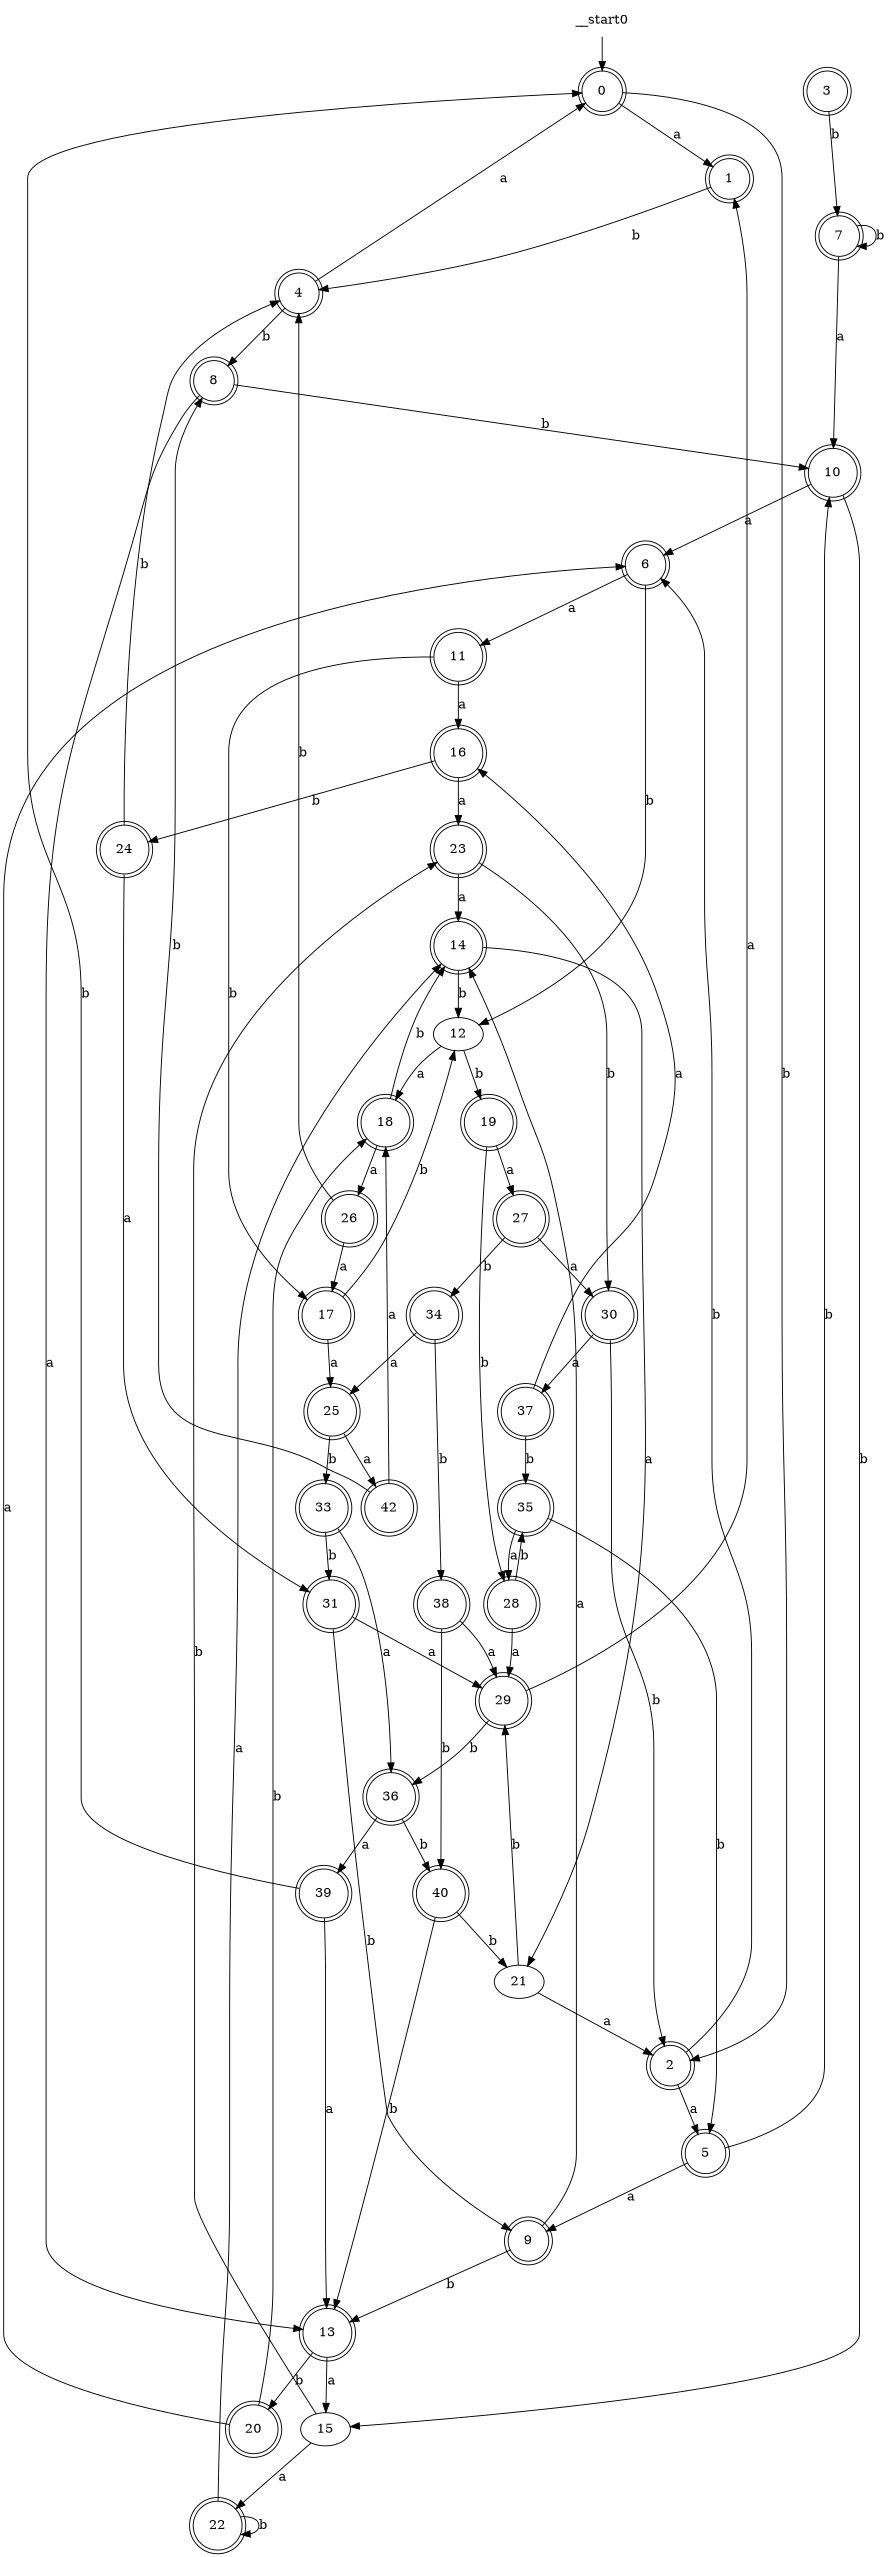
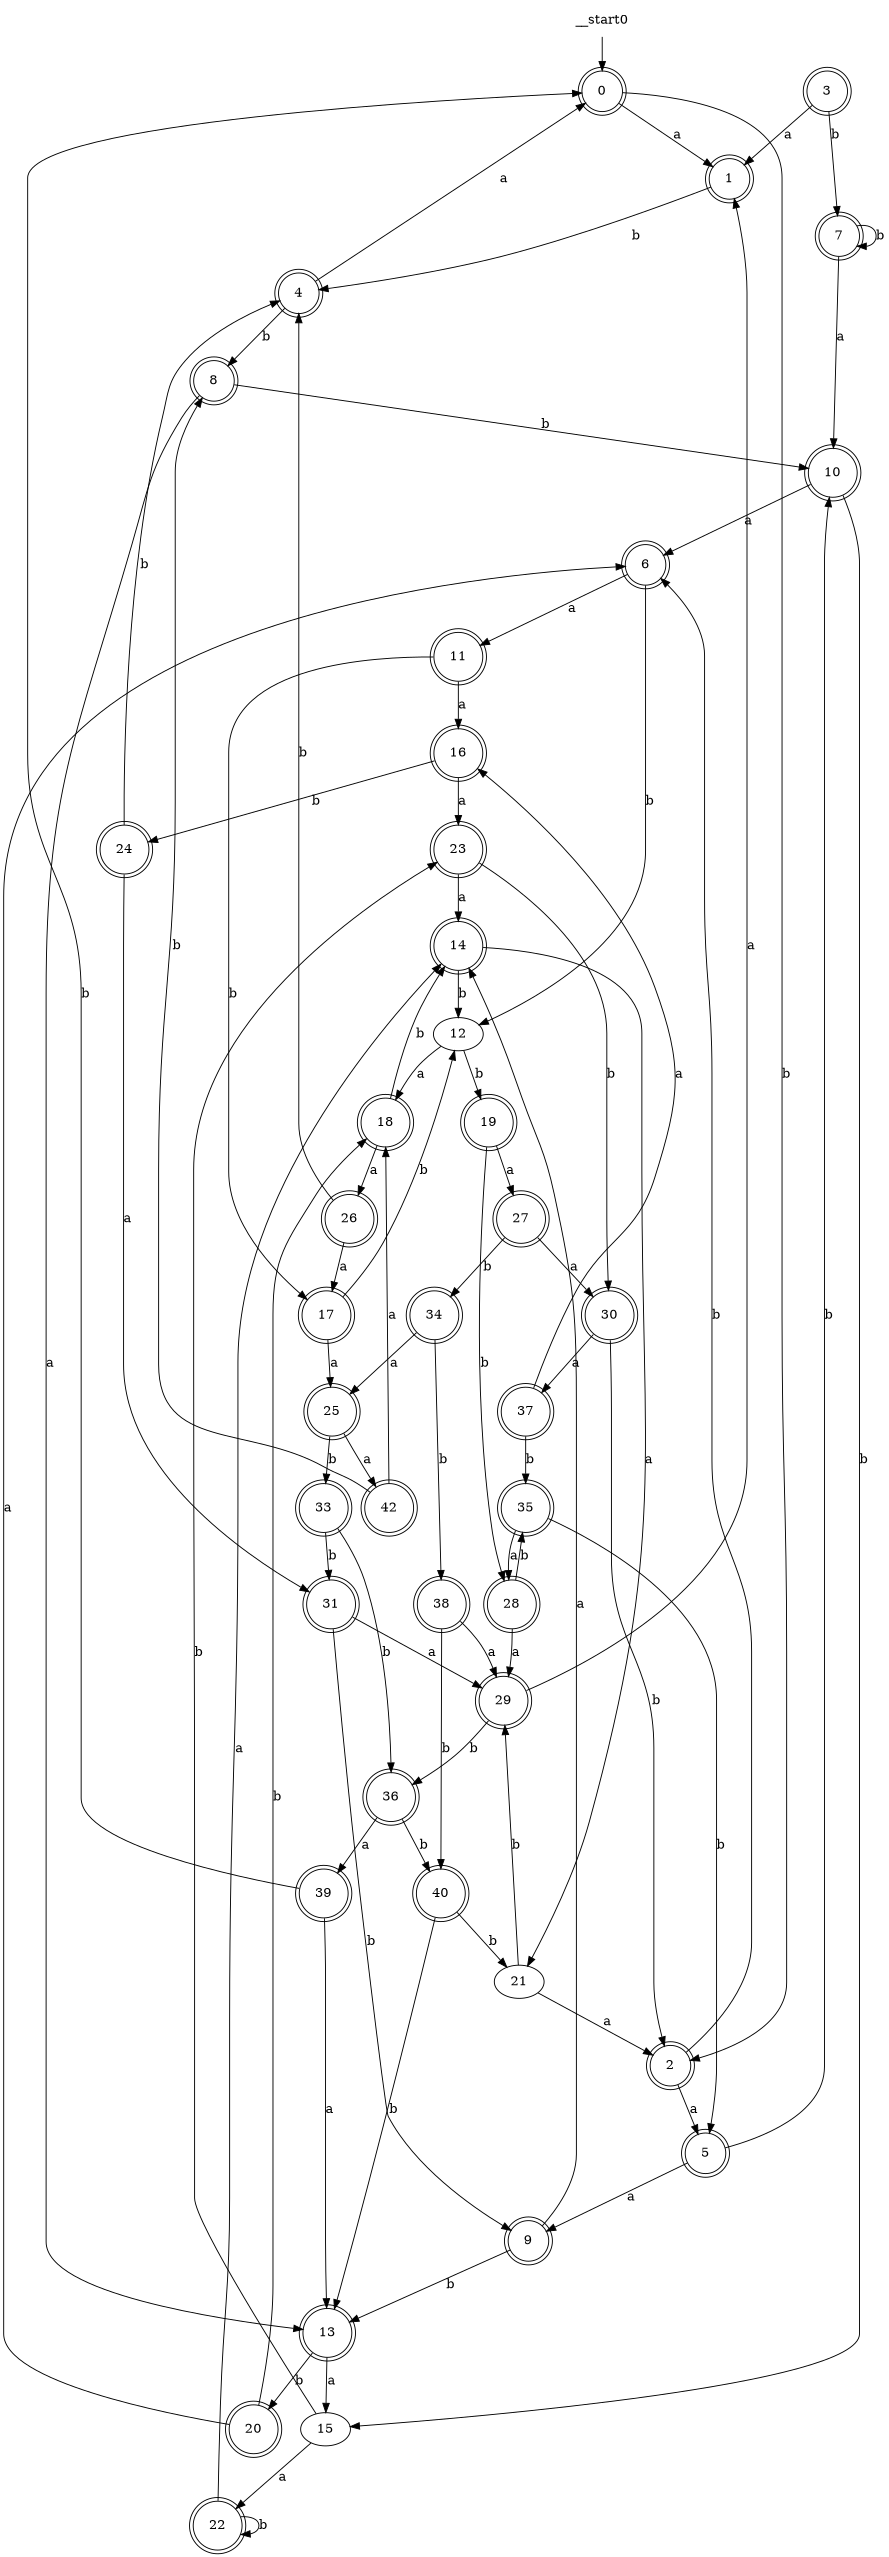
edge "3" -> "1": added, label "a"
edge "33" -> "36": label "a" -> "b"
